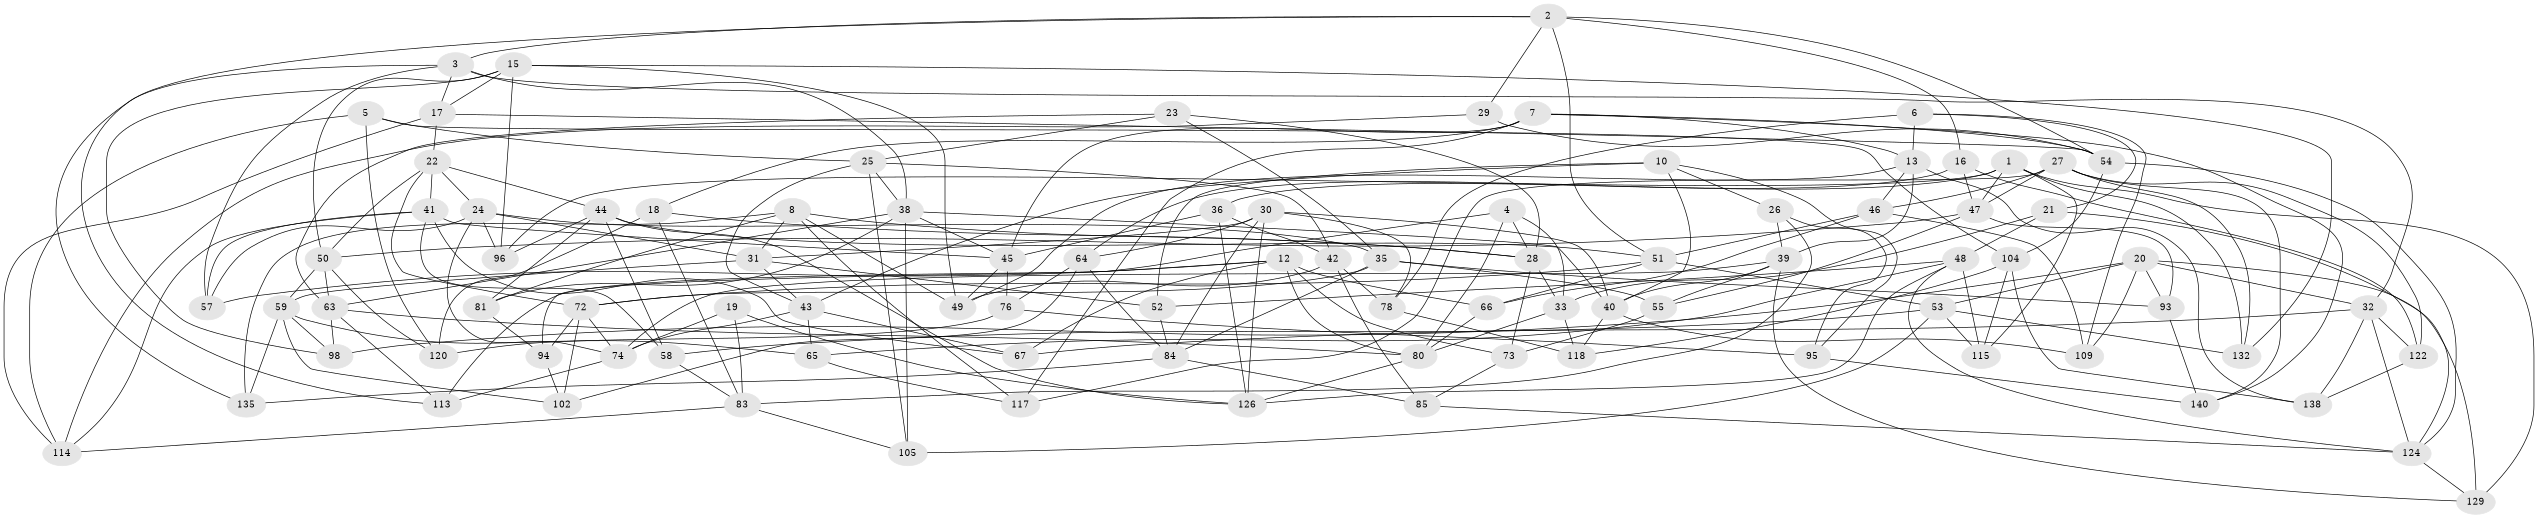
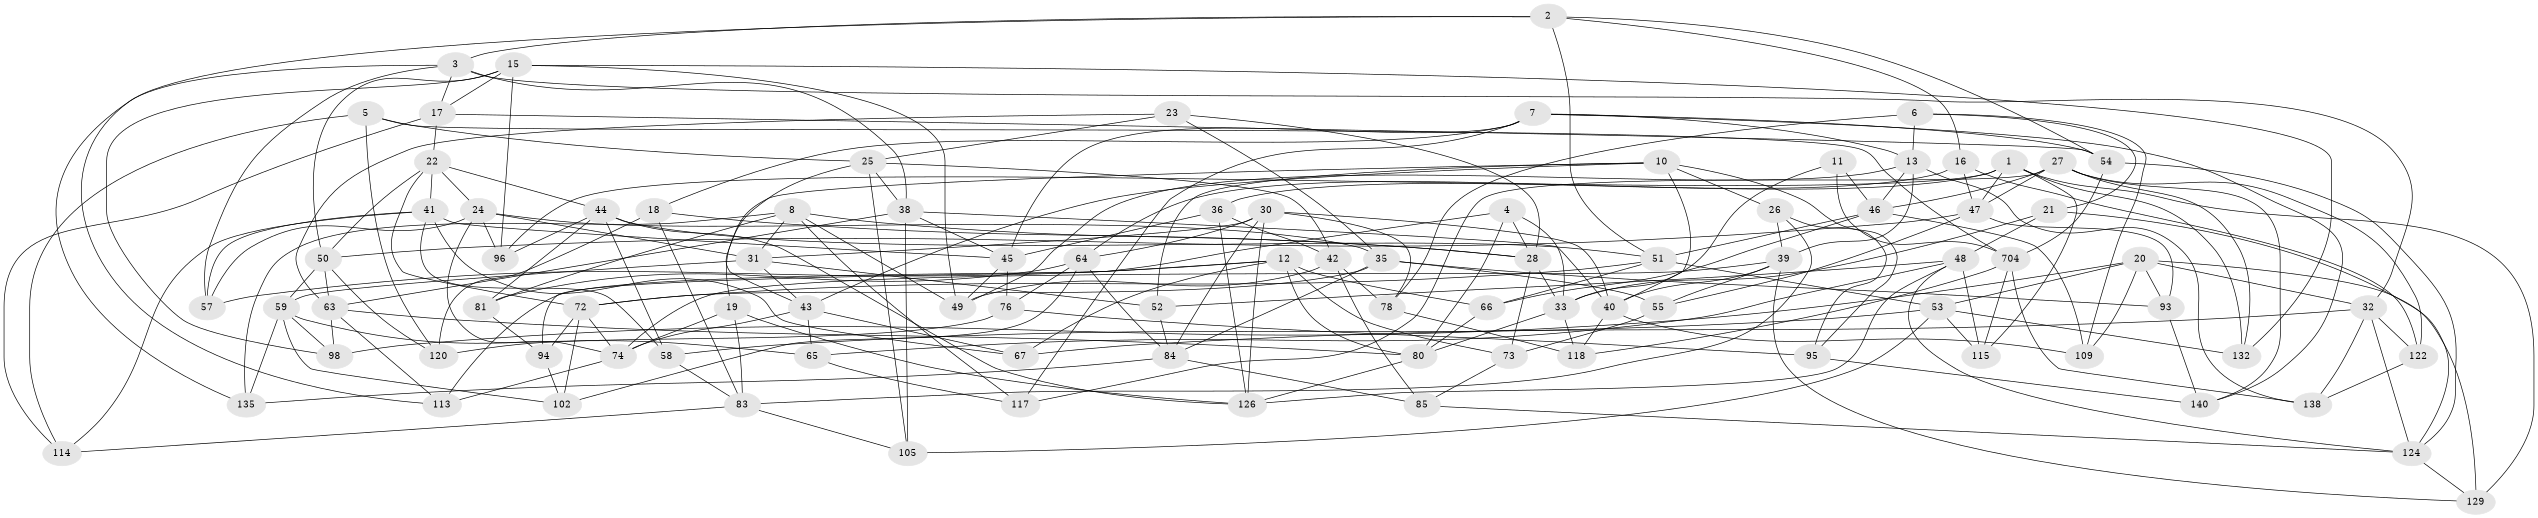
node "29": removed
node "11": added
edge "10" -- "19": added
node "104": label "104" -> "704"
edge "38" -- "81": now "64" -- "81"
